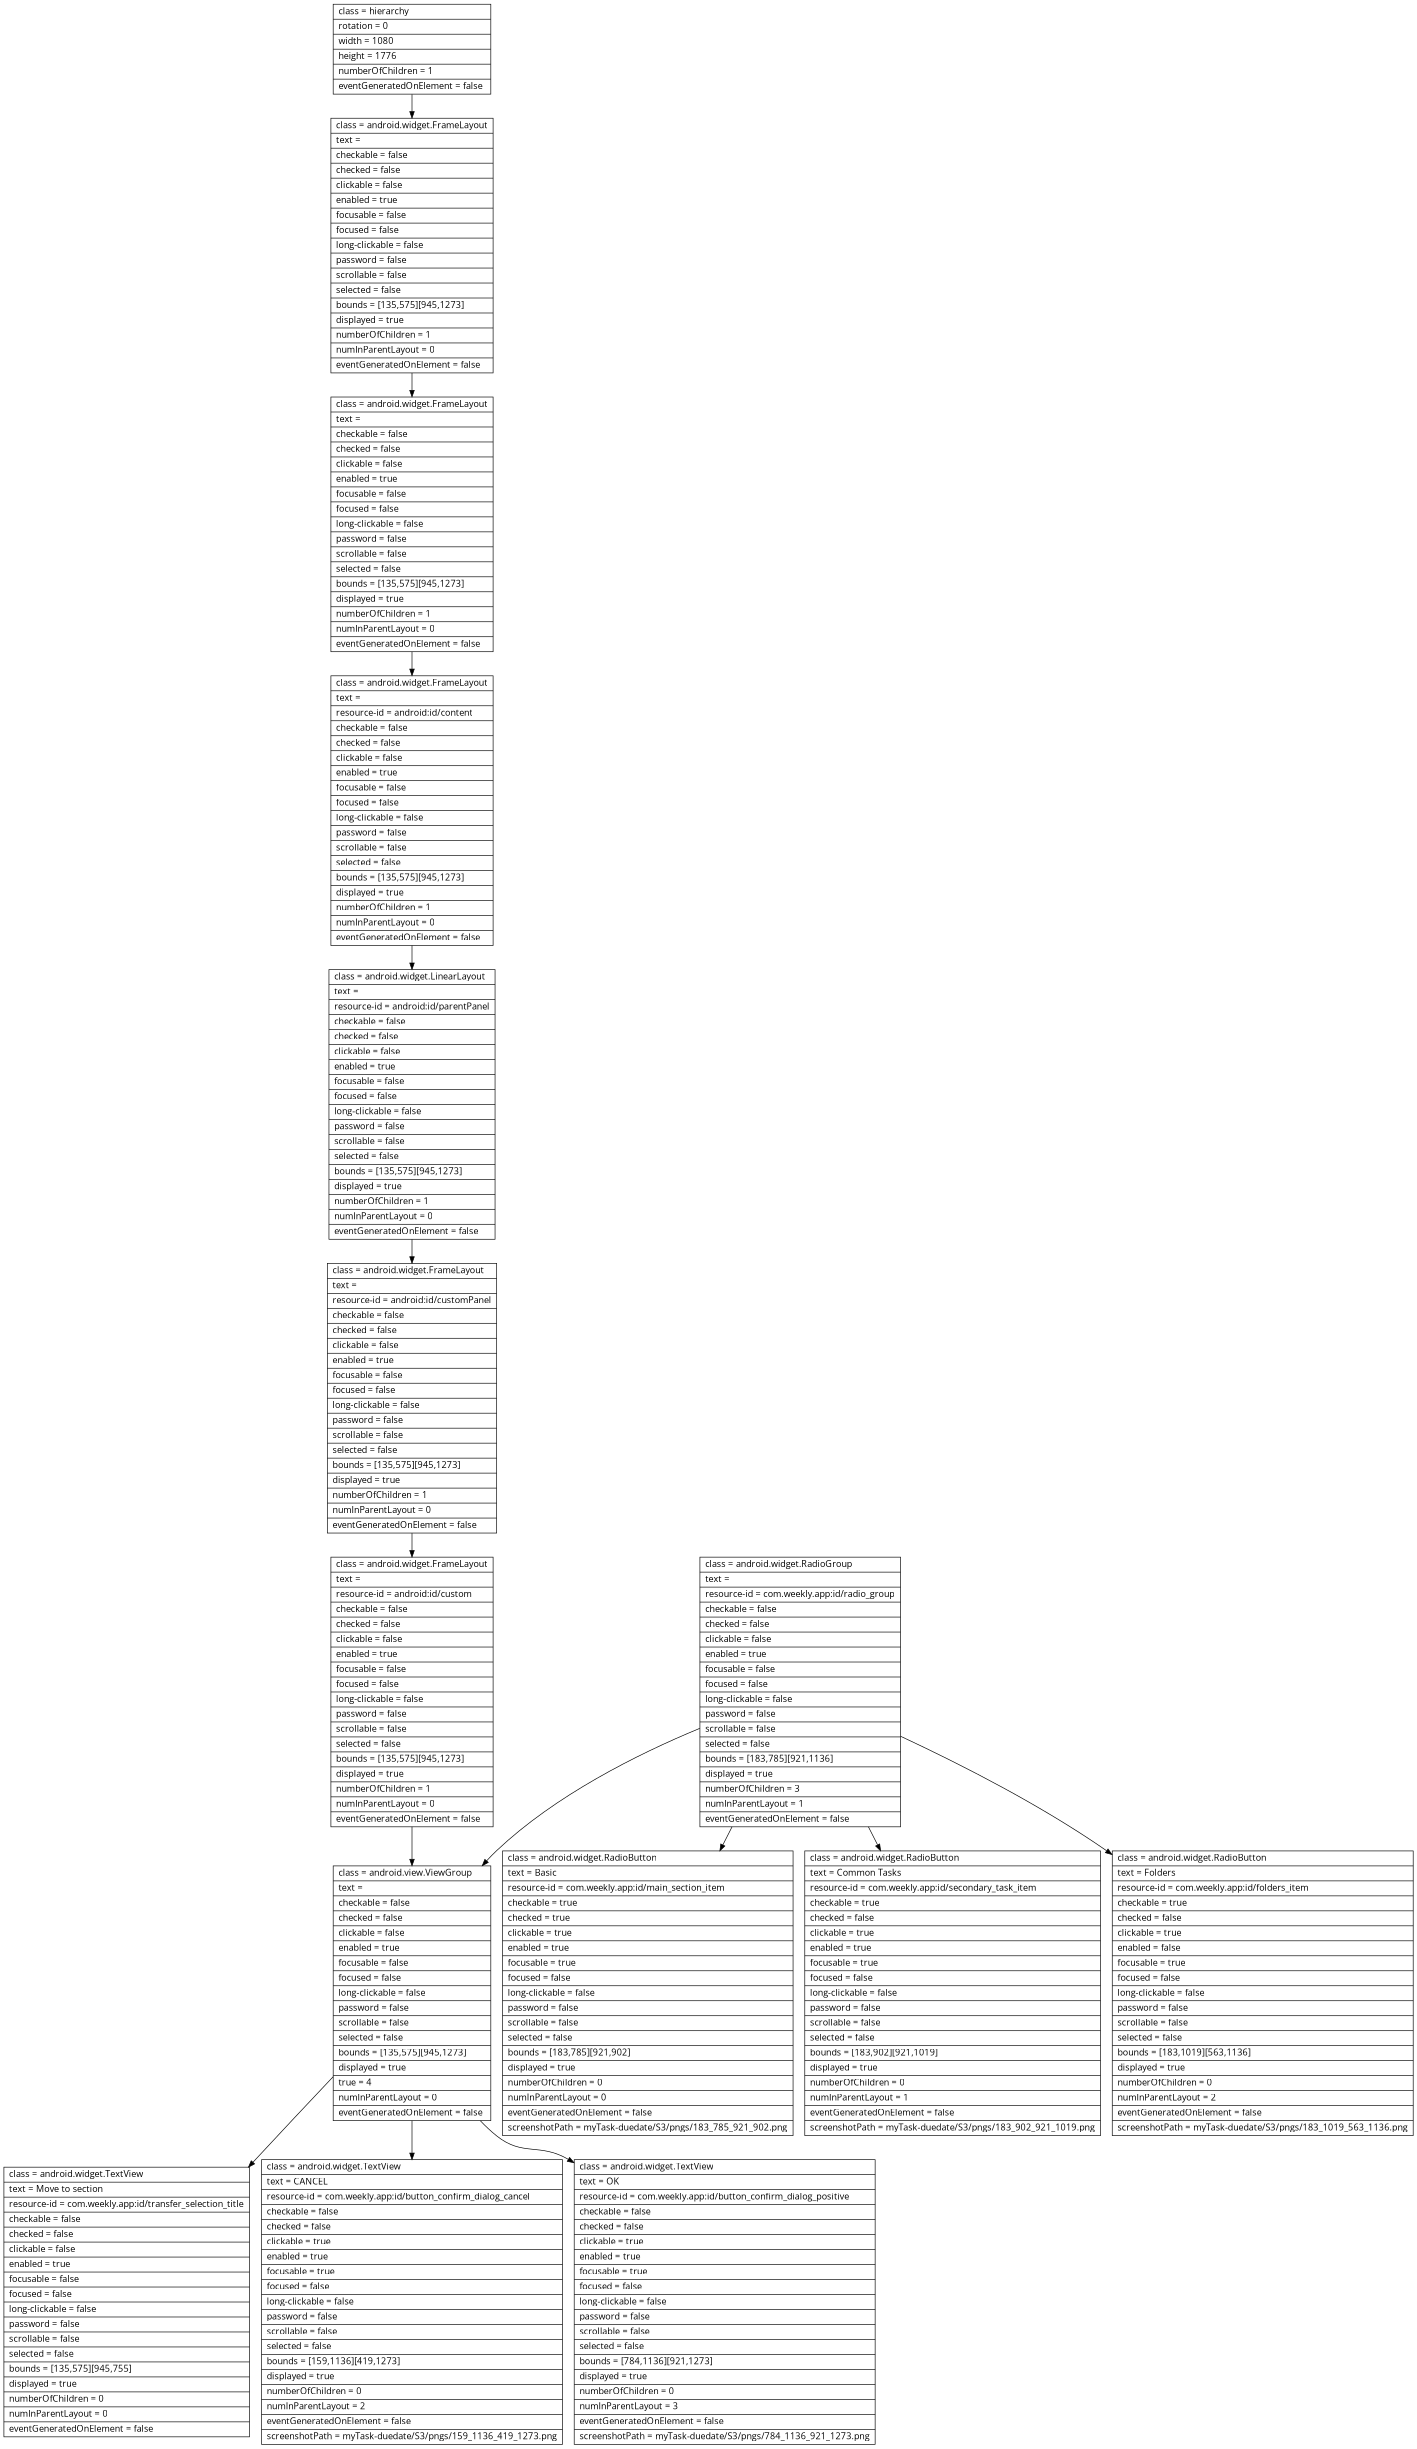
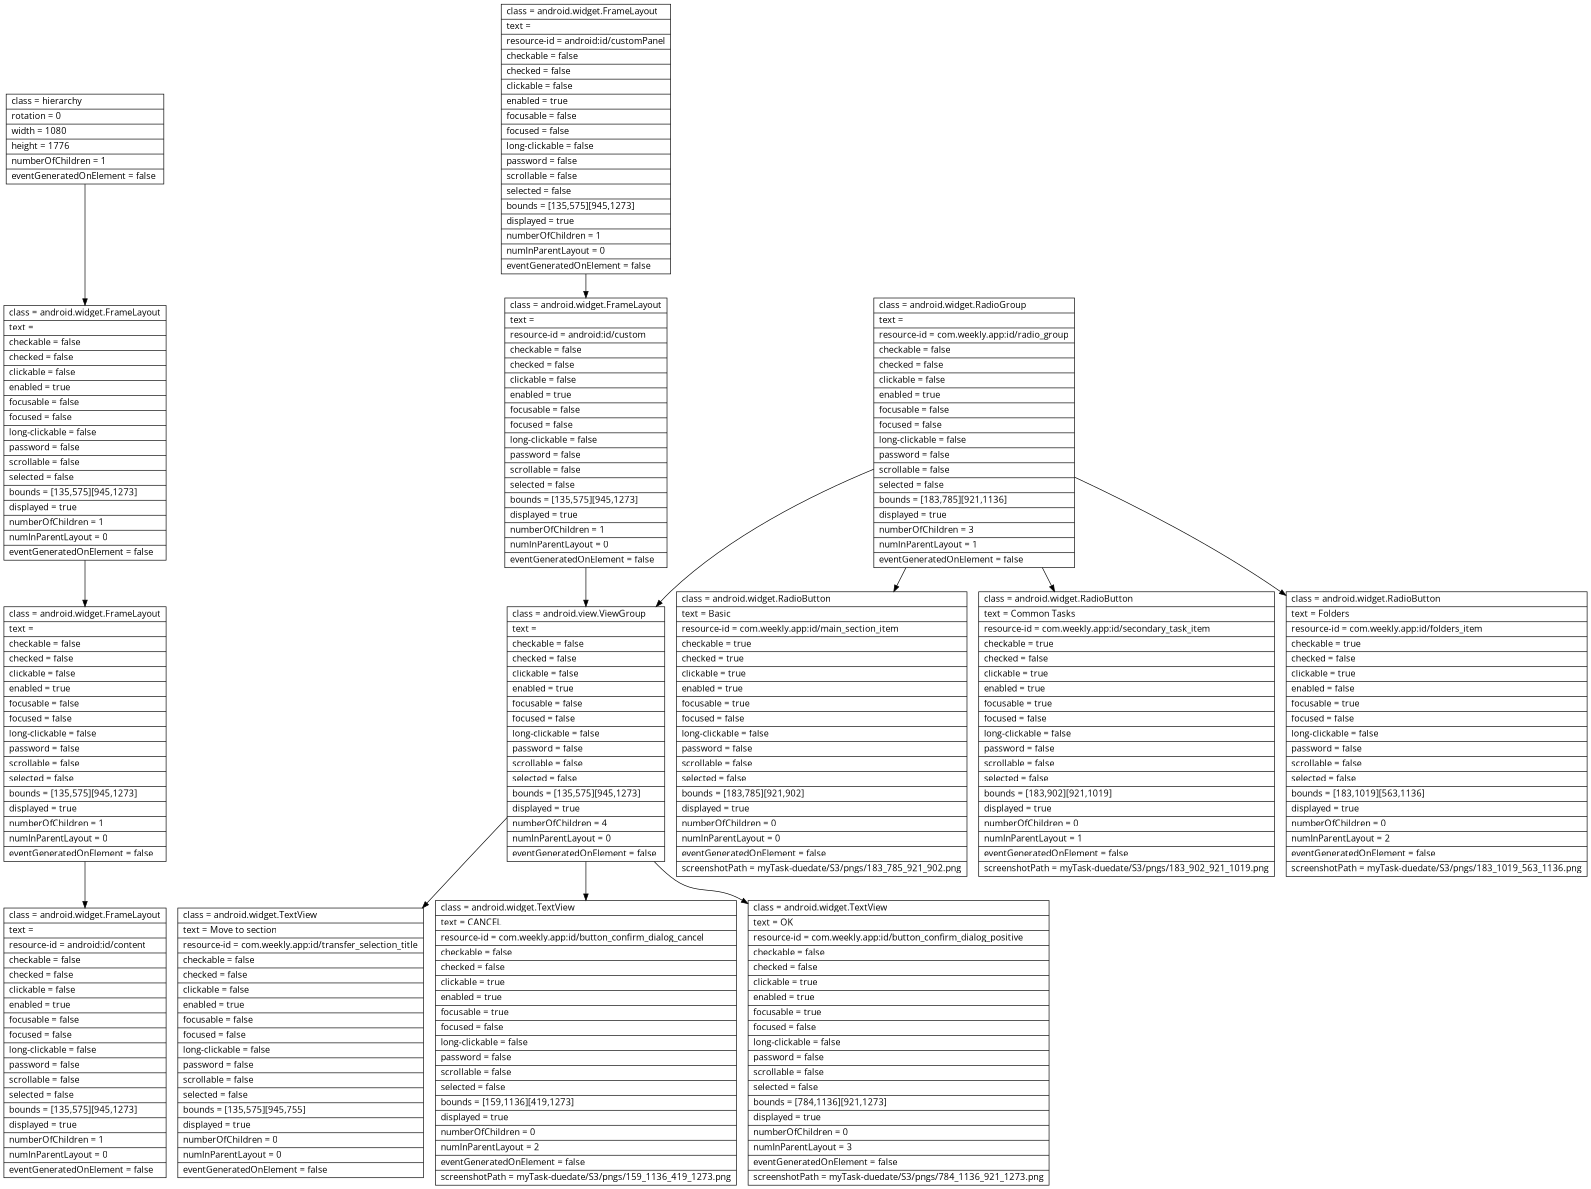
node "class = android.widget.LinearLayout": removed
node "class = android.view.ViewGroup": text "true = 4" -> "numberOfChildren = 4"
